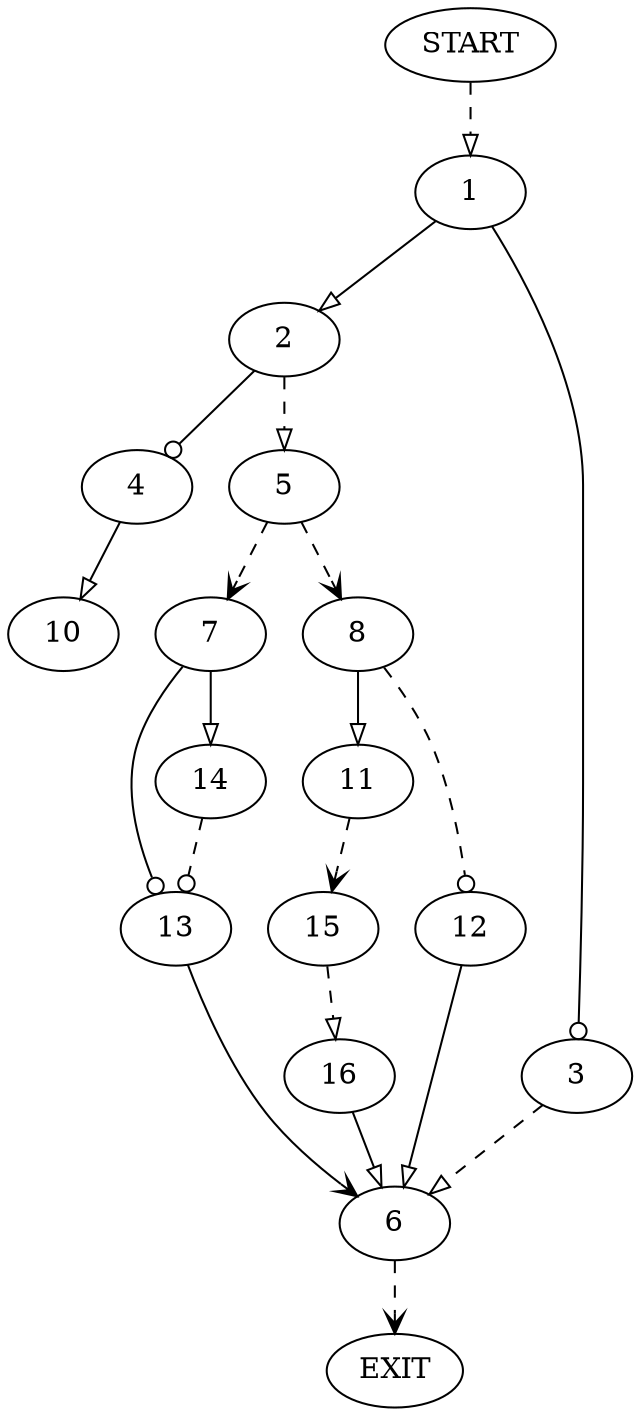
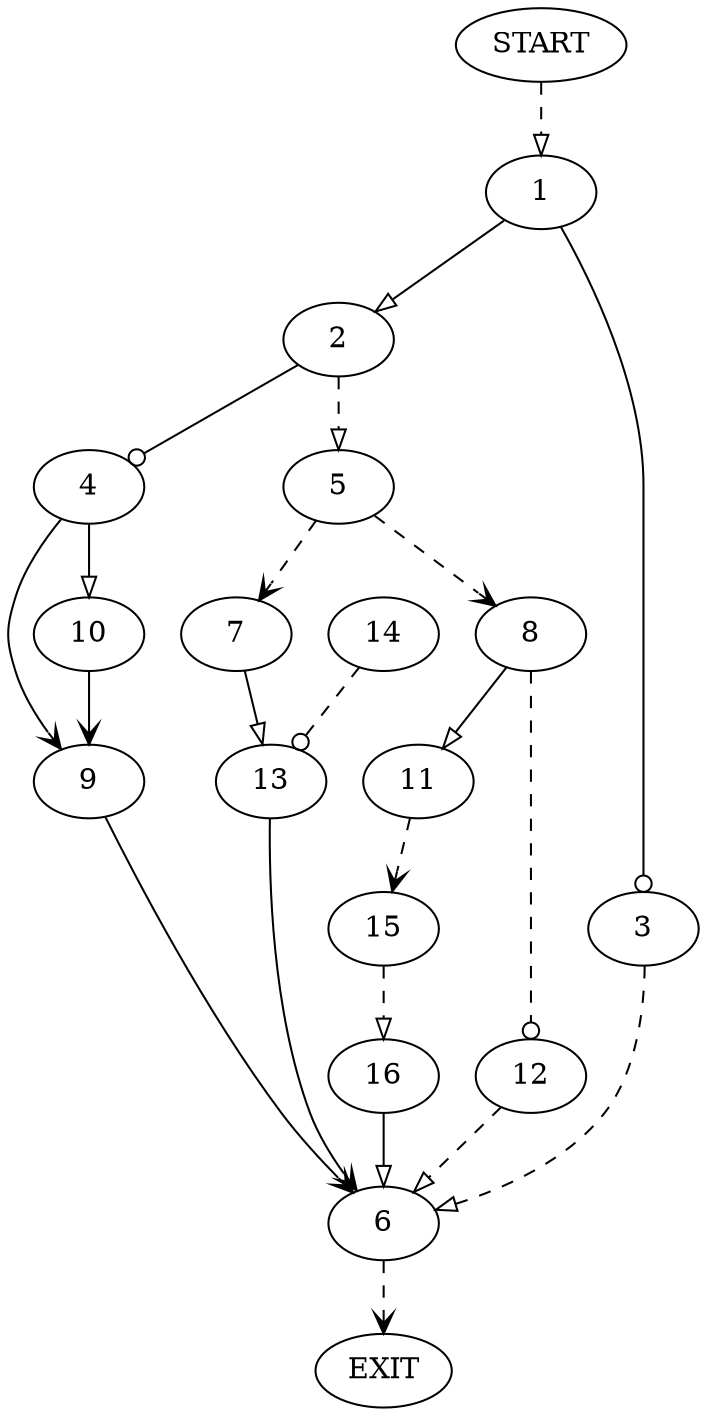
edge "7" -> "14": removed
edge "7" -> "13": arrowhead odot -> onormal
node "9": added
edge "12" -> "6": style solid -> dashed
